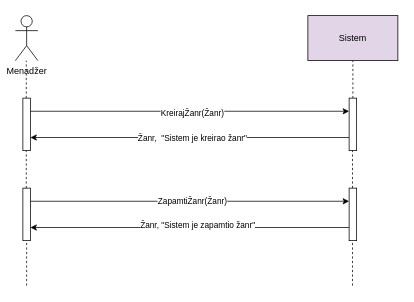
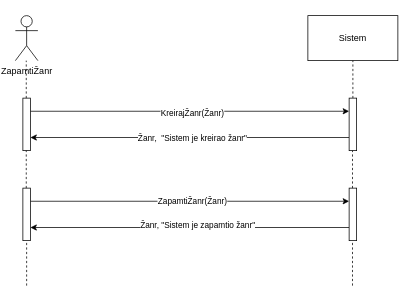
node "Sistem": fillcolor #e1d5e7 -> #ffffff
node "Menadžer": label "Menadžer" -> "ZapamtiŽanr"
